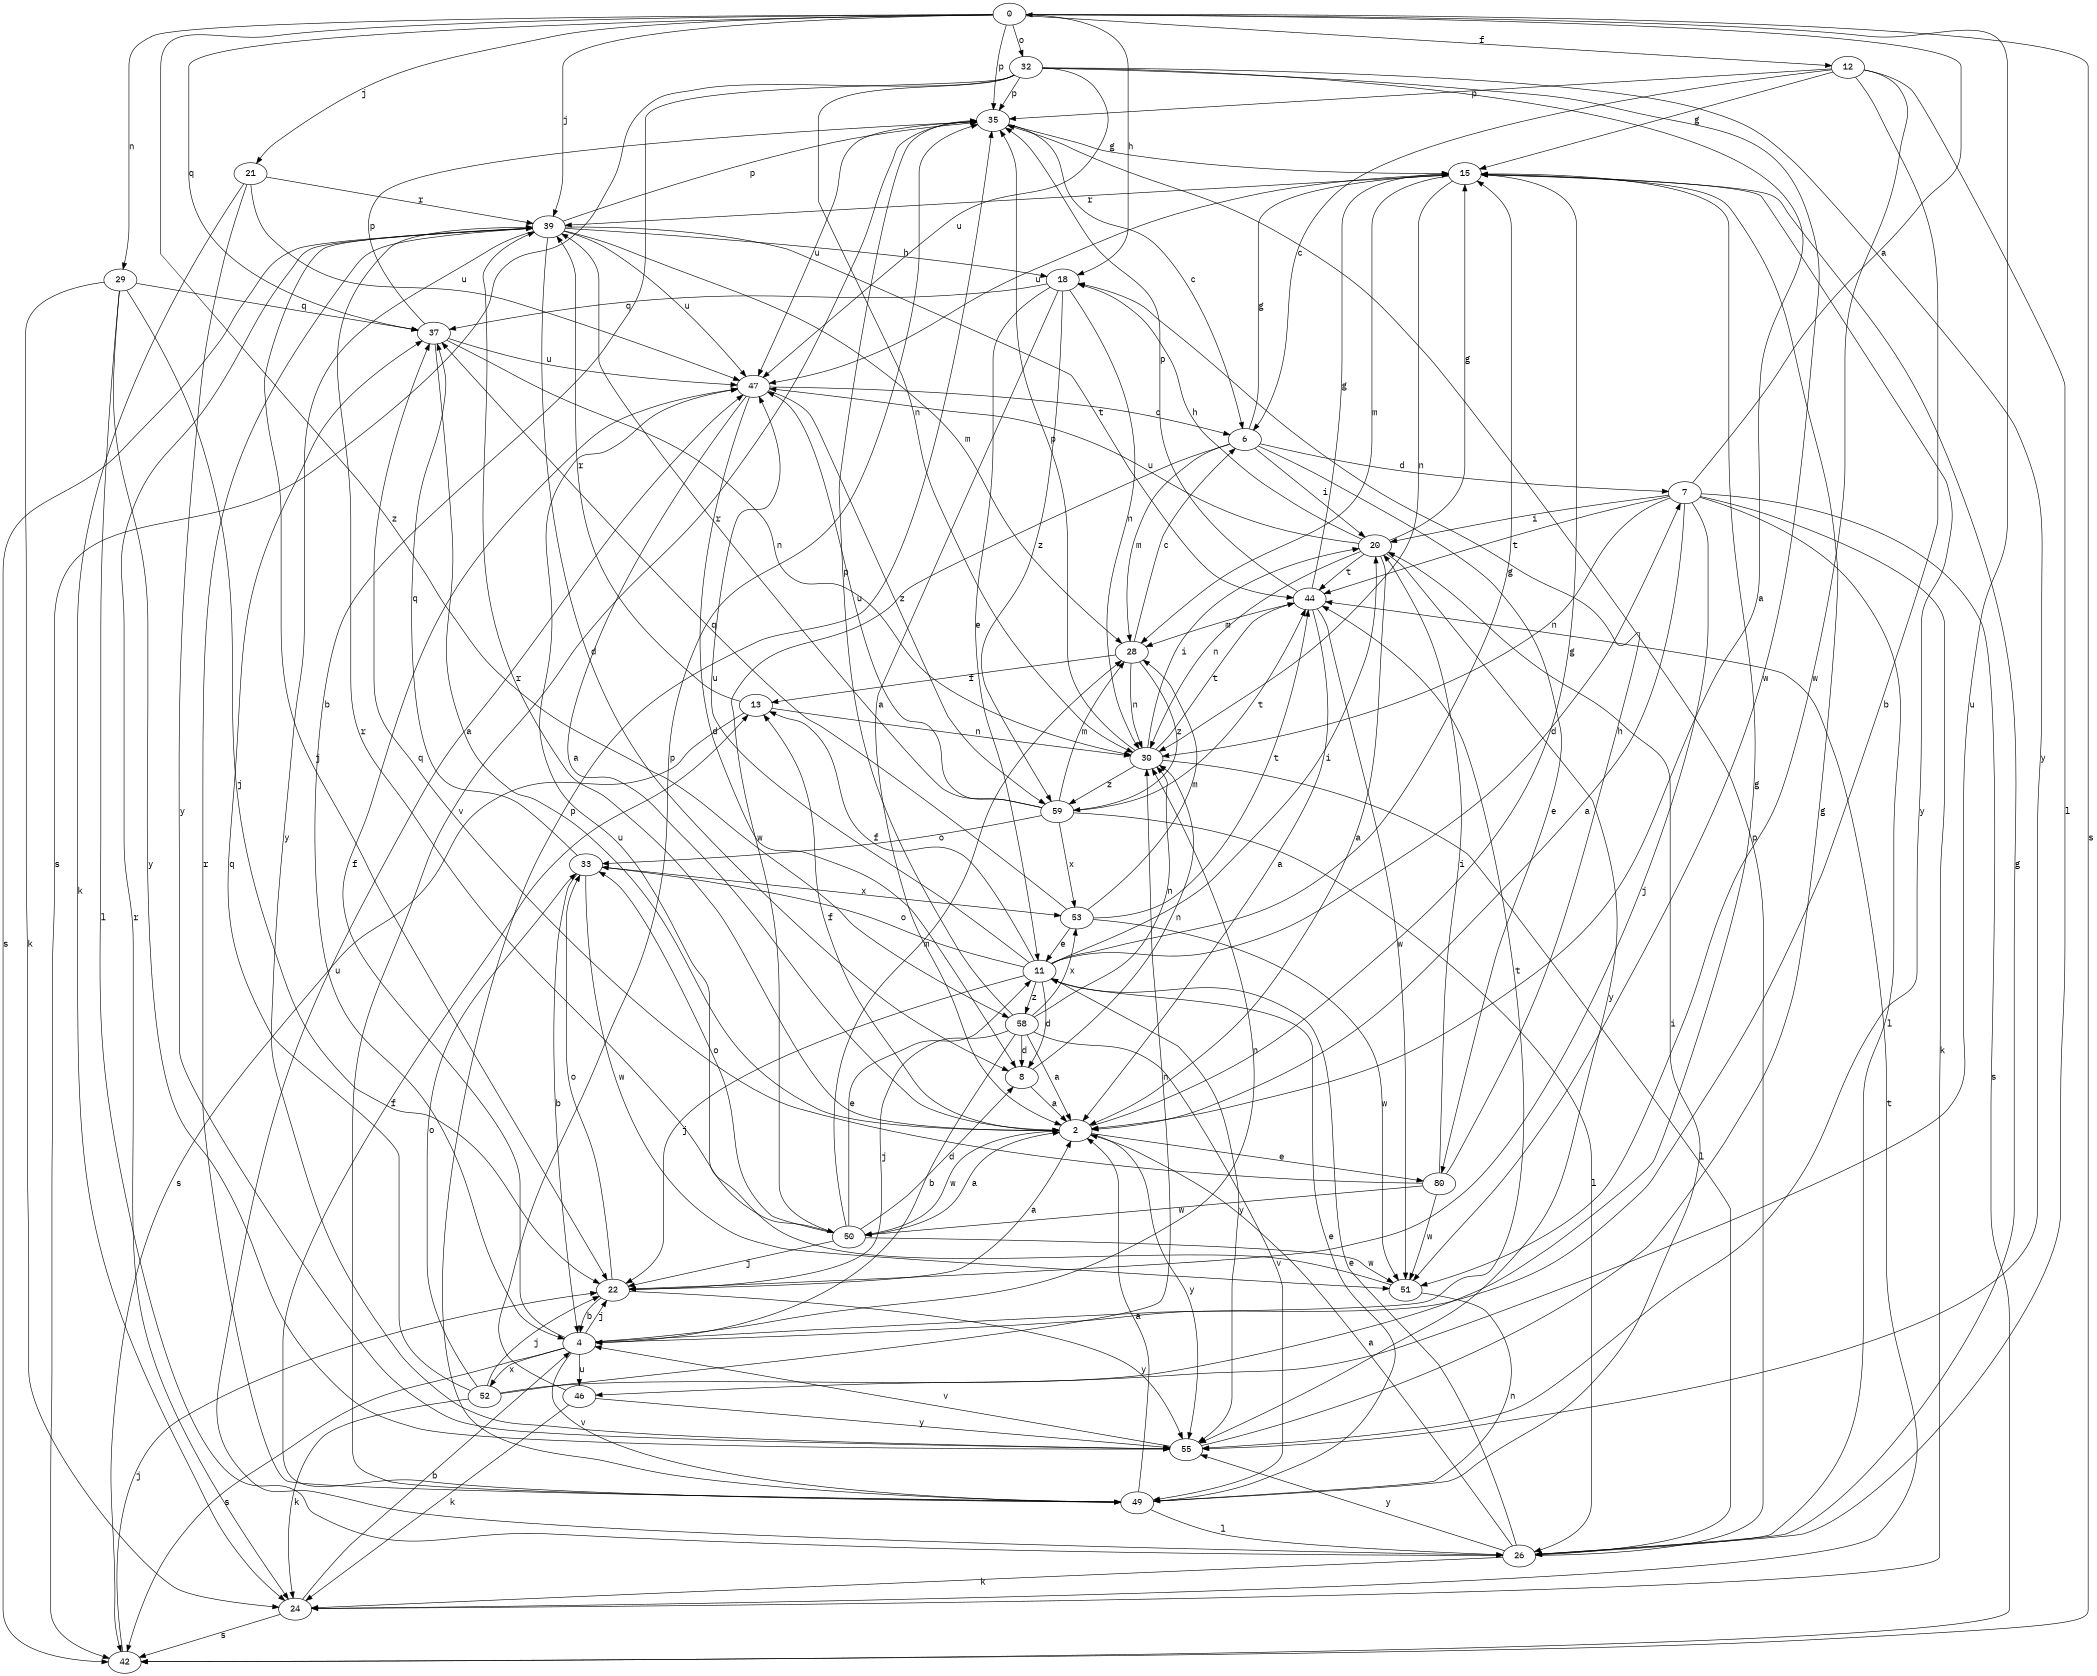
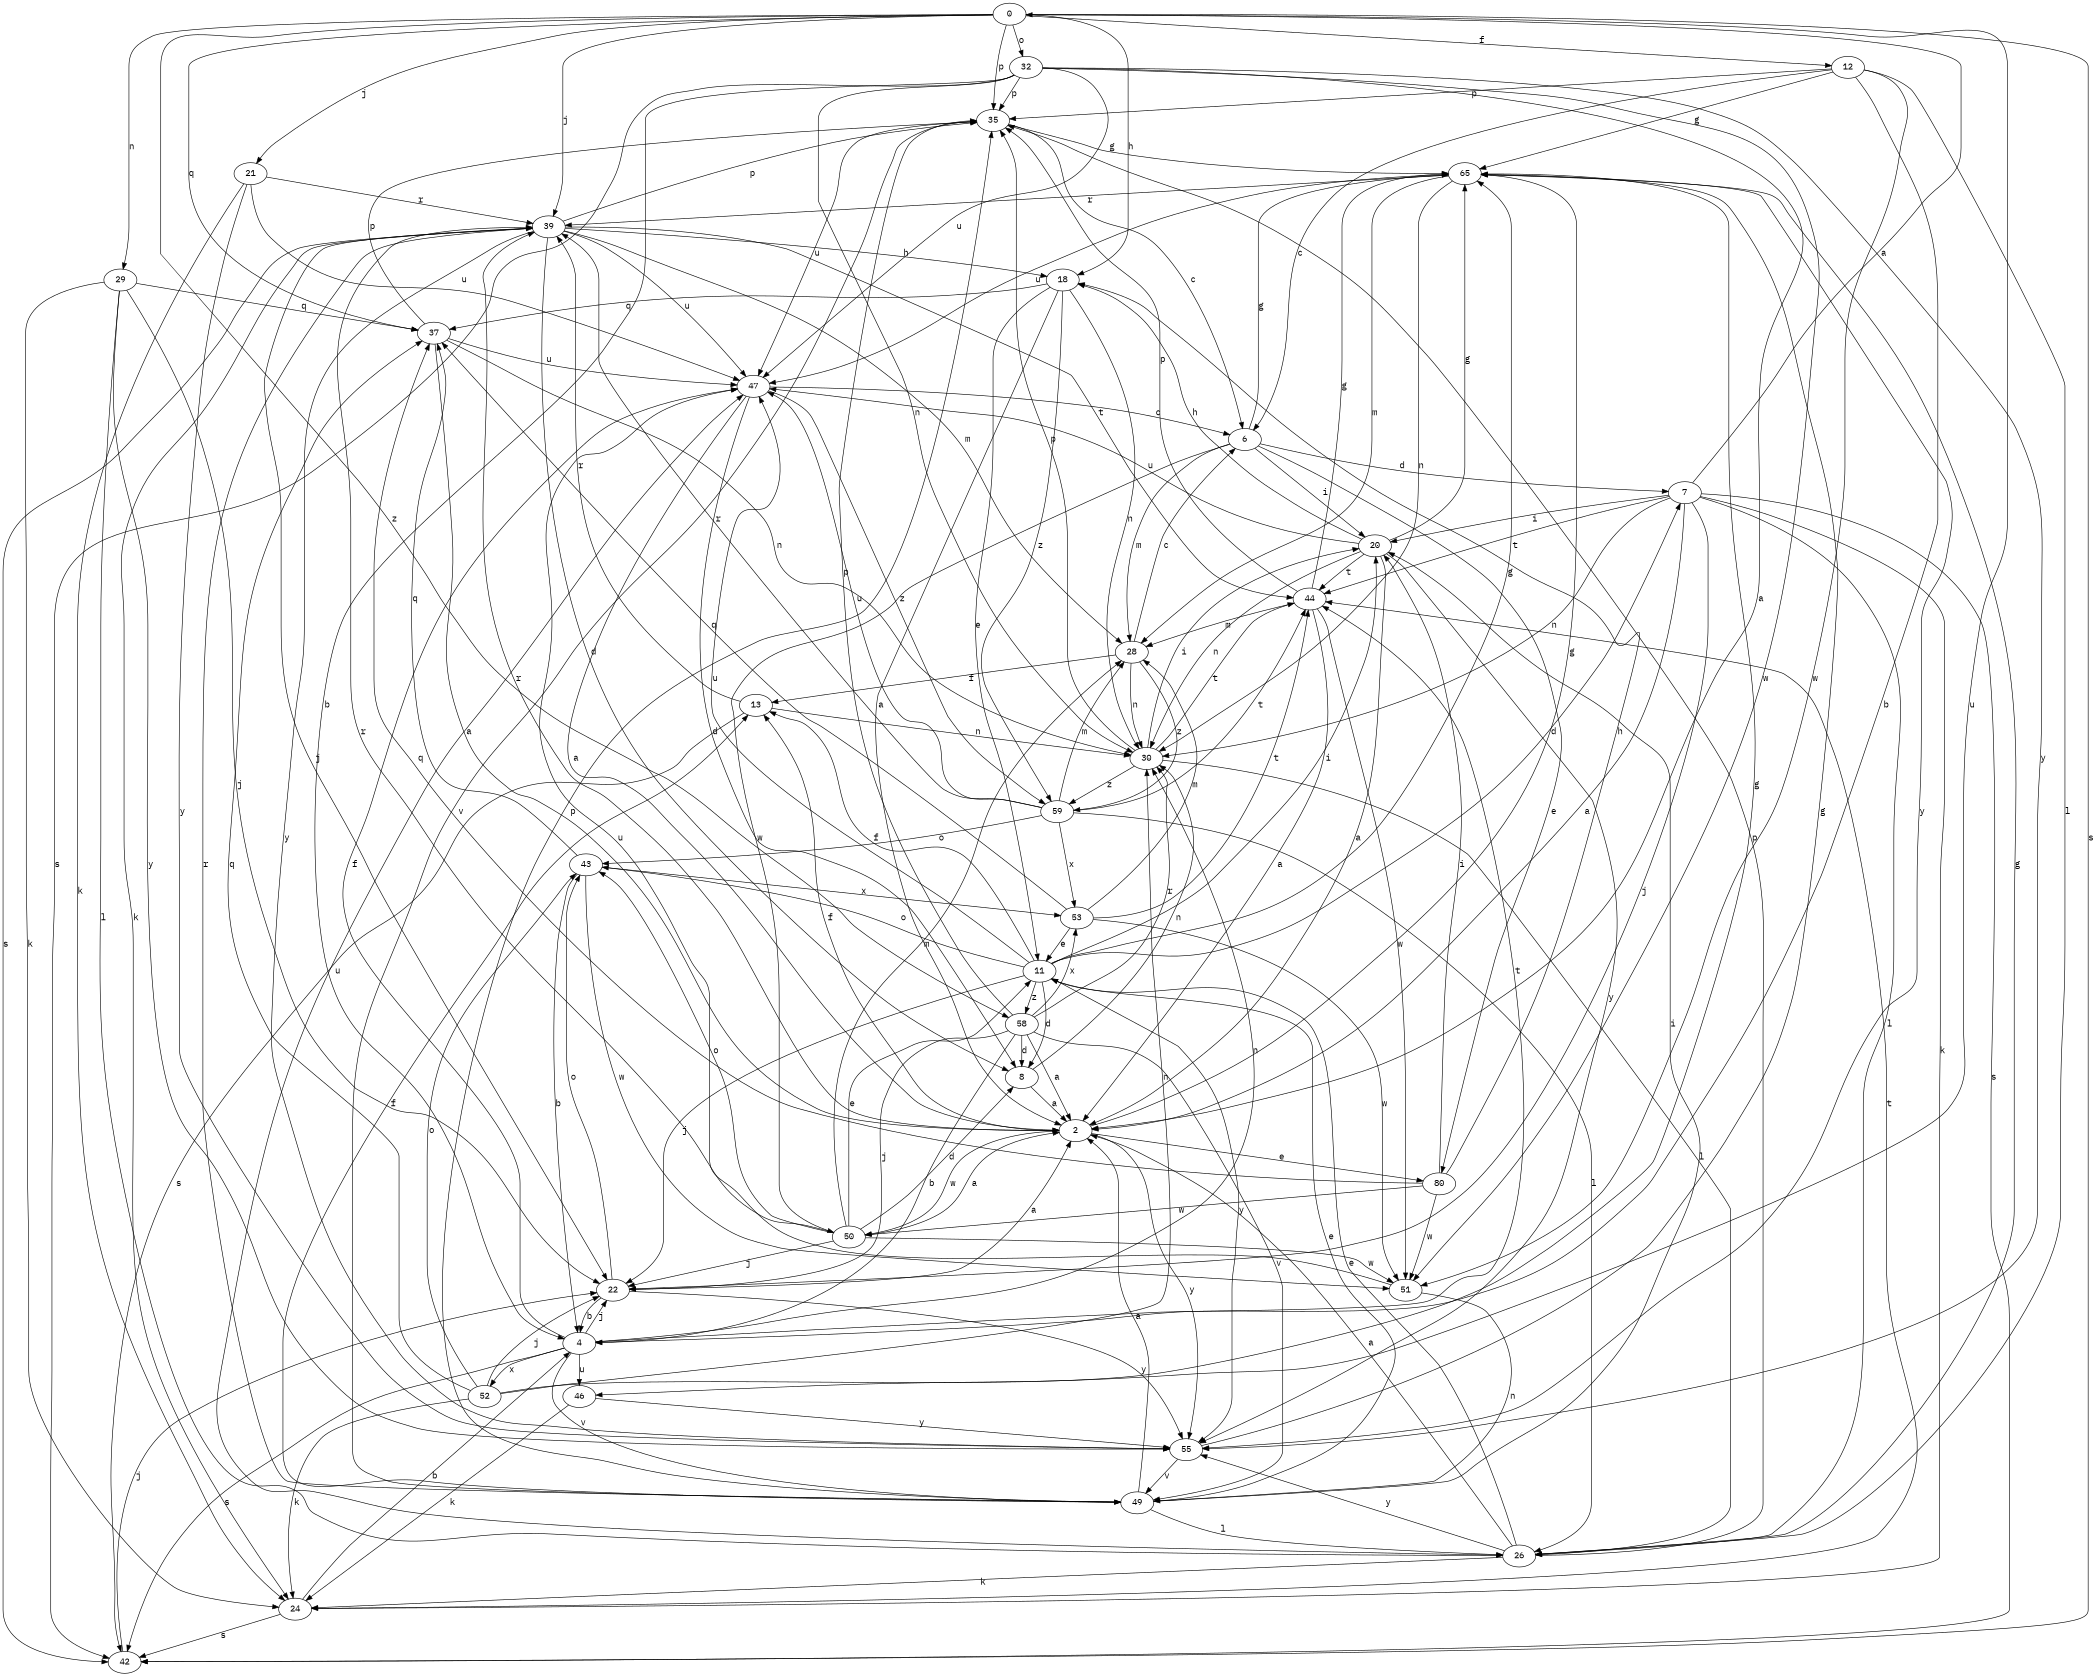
node "15": label "15" -> "65"
edge "46" -> "35": removed, label "p"
node "33": label "33" -> "43"
edge "58" -> "30": label "n" -> "r"
edge "39" -> "24": label "r" -> "k"
edge "55" -> "4": now "55" -> "49"
